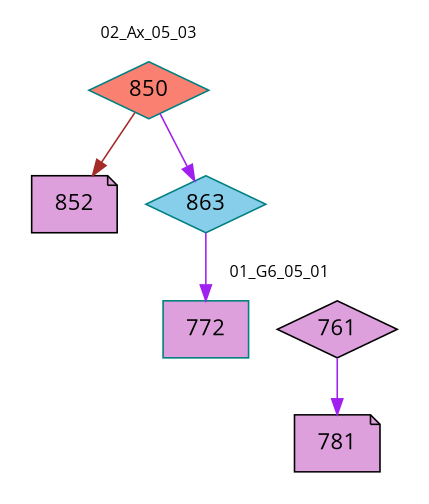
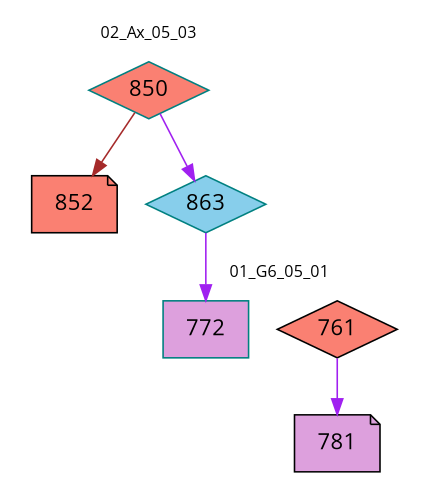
node "852": fillcolor plum -> salmon
node "761": fillcolor plum -> salmon
